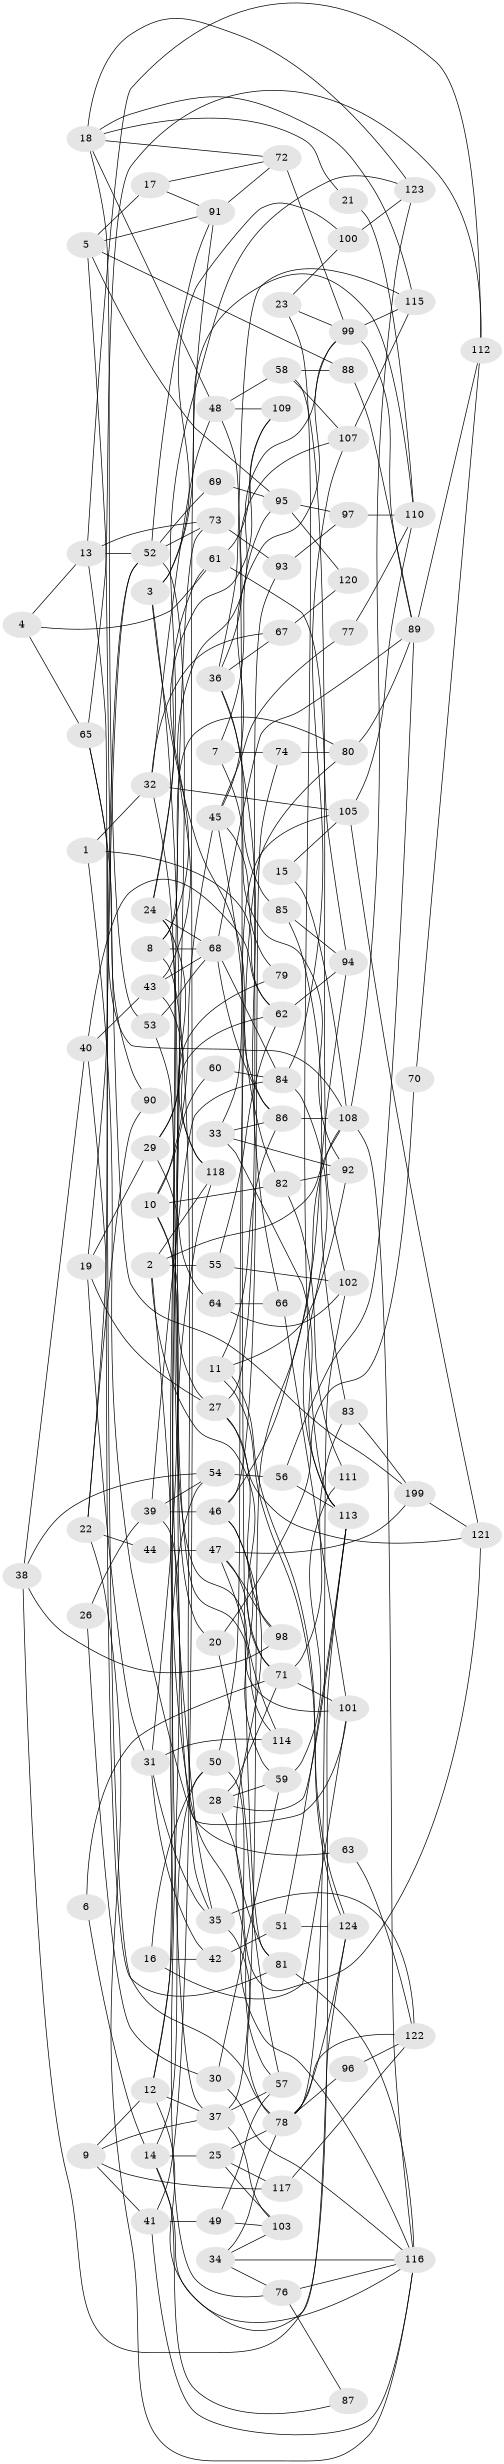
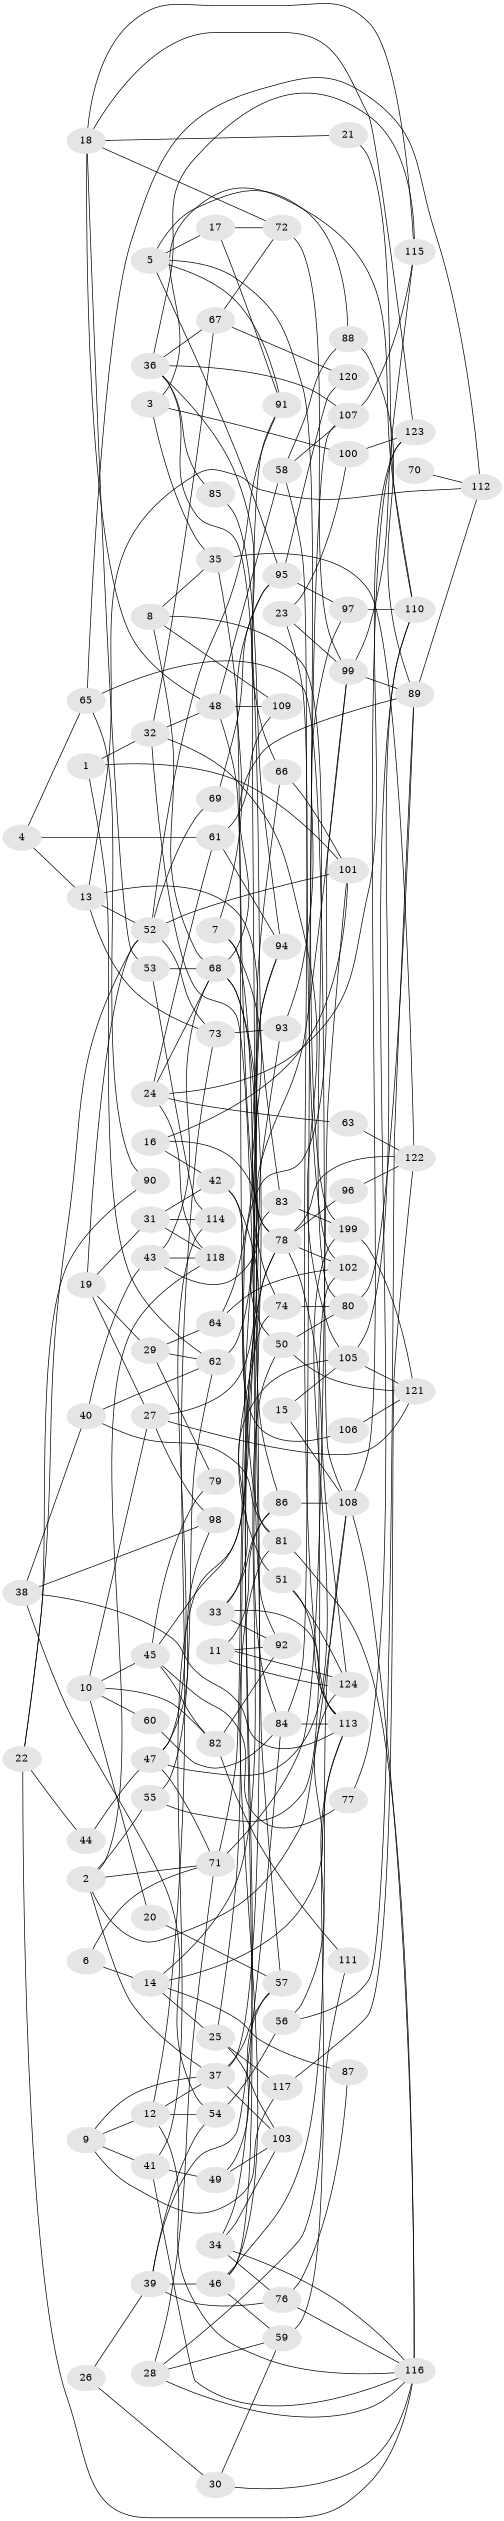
edge "72" -- "91": now "72" -- "67"
edge "3" -- "86": removed
edge "85" -- "83": now "36" -- "83"
edge "70" -- "20": removed
node "106": added
edge "31" -- "35": removed
